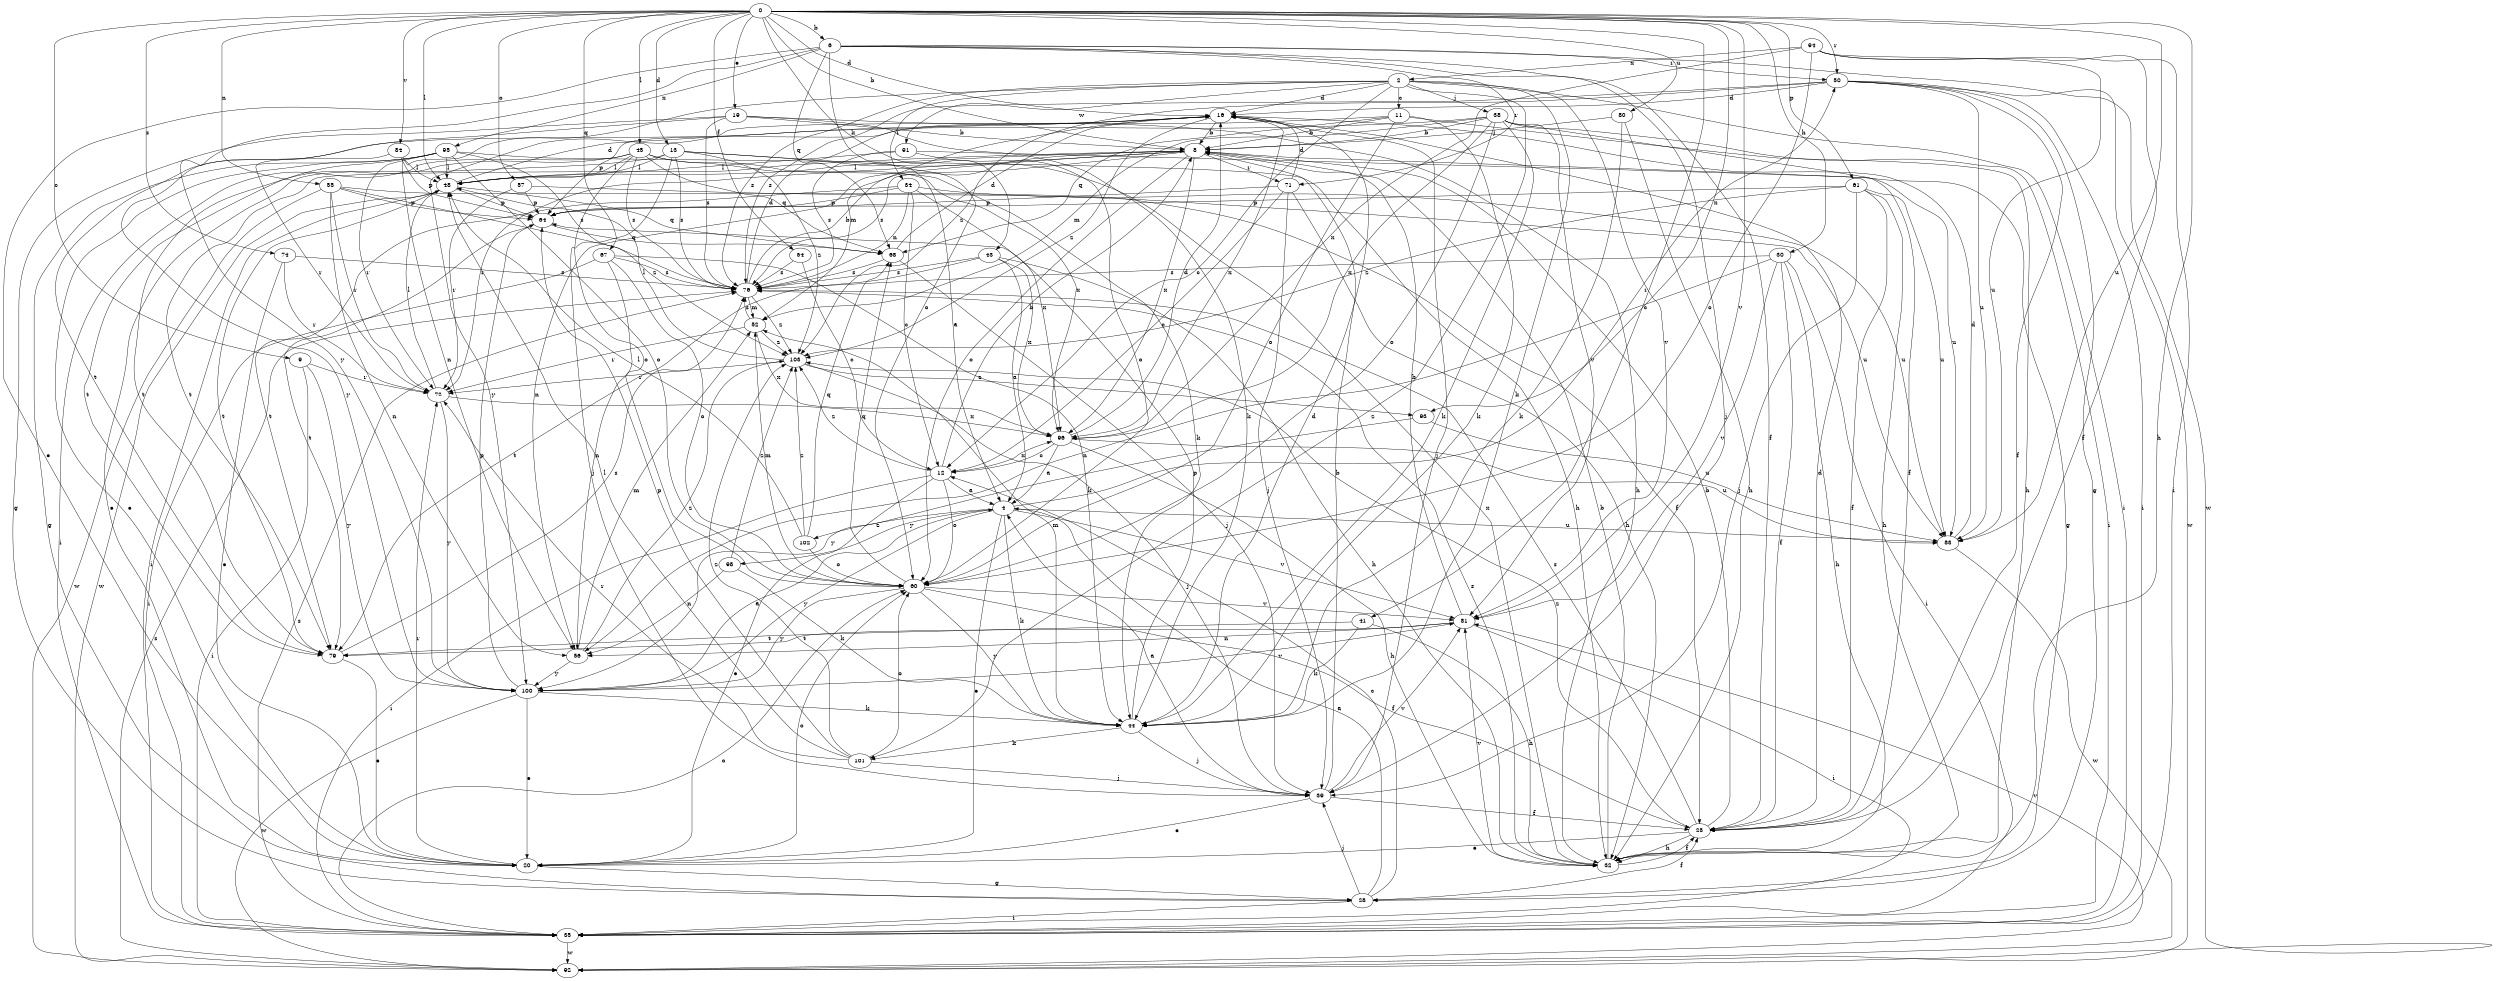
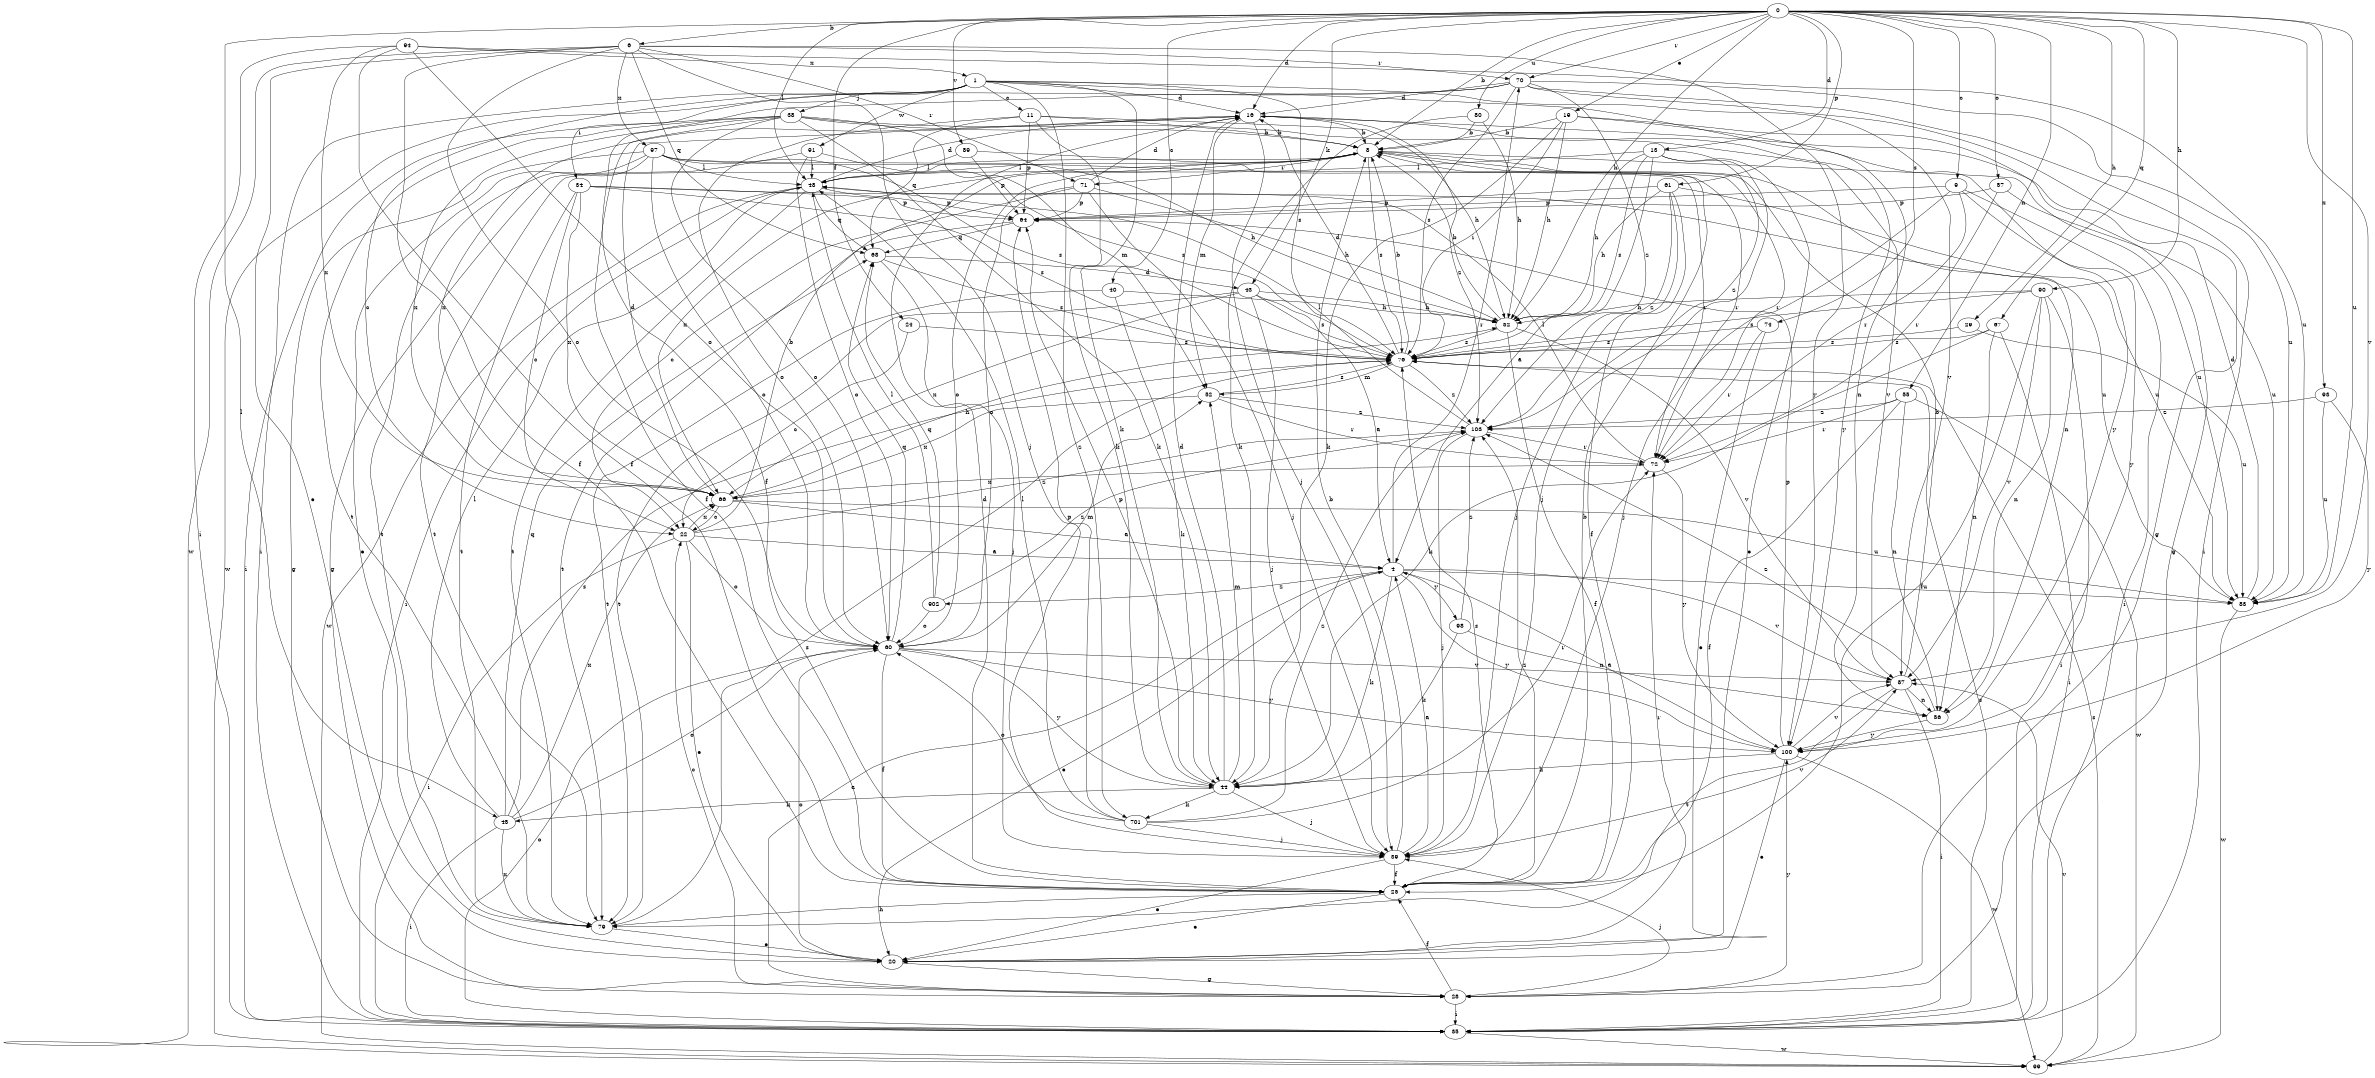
node "2": label "2" -> "1"
node "50": label "50" -> "70"
edge "80" -> "8": label "j" -> "b"
node "84": label "84" -> "89"
node "95": label "95" -> "97"
edge "68" -> "16": now "68" -> "43"
edge "19" -> "76": label "s" -> "i"
edge "55" -> "64": now "9" -> "64"
edge "34" -> "76": label "n" -> "s"
node "54": label "54" -> "24"
node "30": label "30" -> "90"
edge "45" -> "44": reversed
node "29": added
edge "103" -> "93": reversed
edge "45" -> "79": label "t" -> "x"
node "96": label "96" -> "66"
node "12": label "12" -> "22"
edge "9" -> "39": added, label "j"
edge "56" -> "52": removed, label "m"
edge "67" -> "60": now "71" -> "60"
edge "13" -> "32": label "x" -> "h"
node "102": label "102" -> "902"
edge "43" -> "39": added, label "j"
node "41": label "41" -> "40"
node "81": label "81" -> "87"
node "101": label "101" -> "701"
edge "25" -> "32": now "25" -> "79"
node "92": label "92" -> "99"
edge "28" -> "100": added, label "y"
